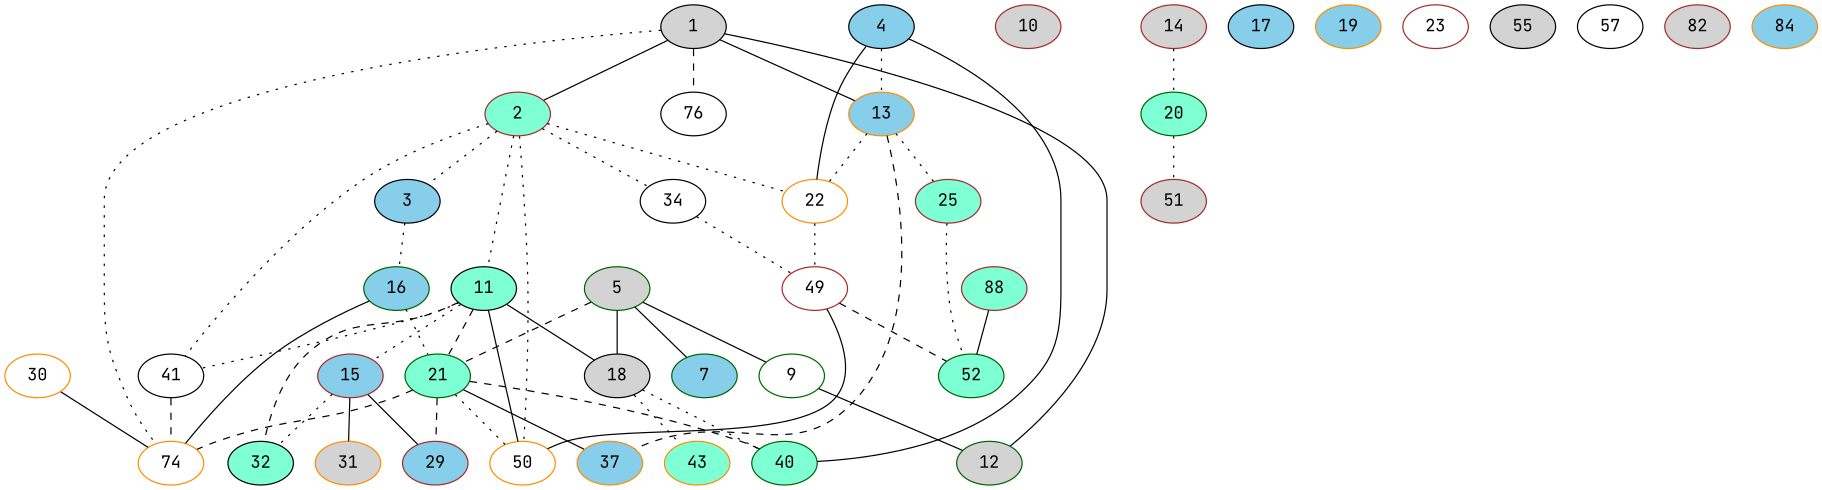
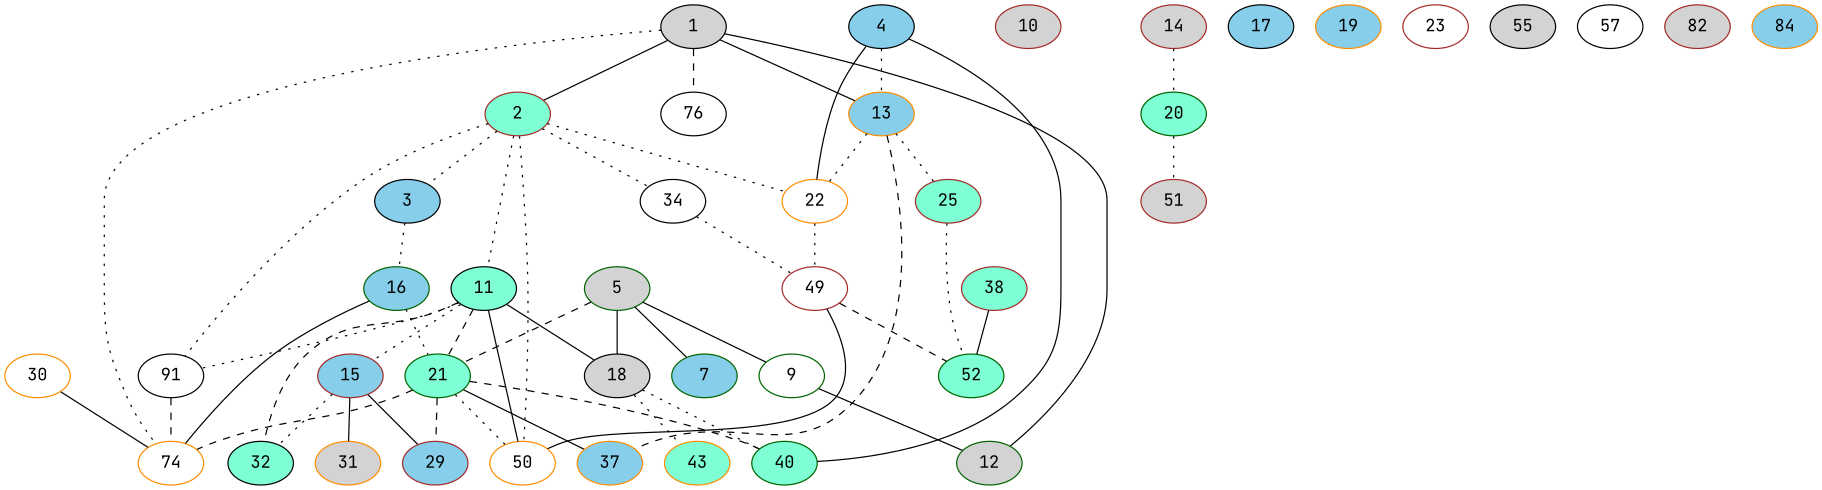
node "88": label "88" -> "38"
node "41": label "41" -> "91"
